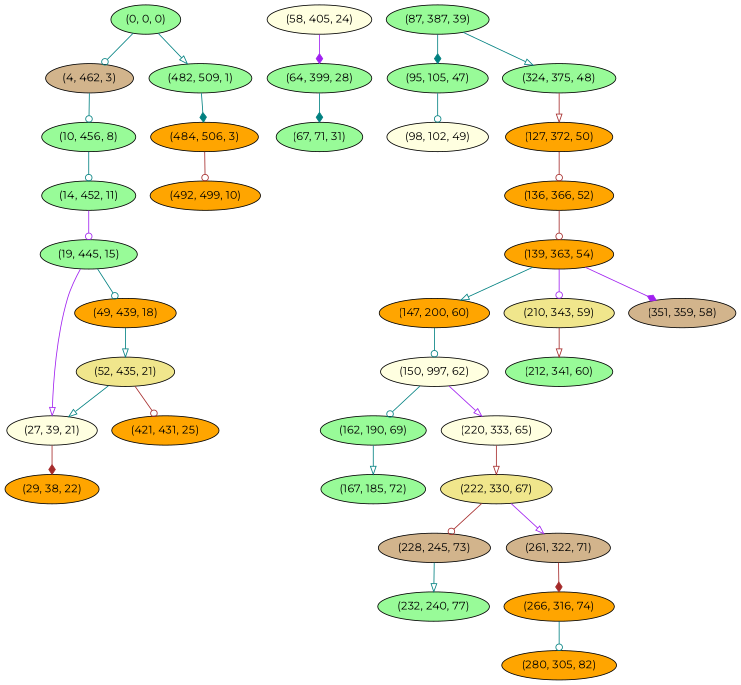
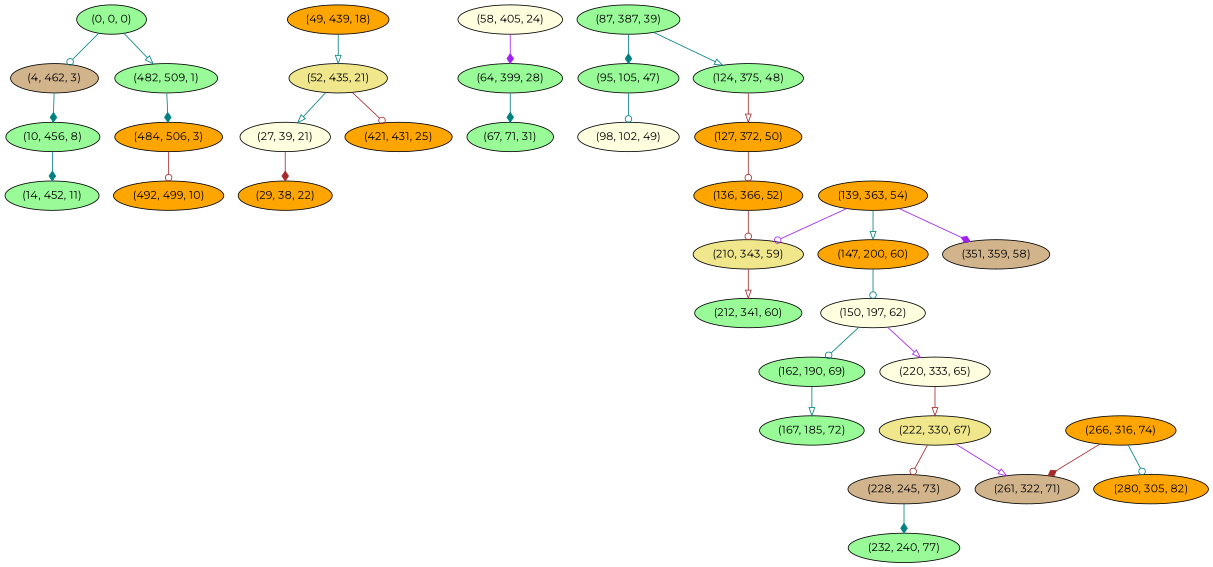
node "(324, 375, 48)": label "(324, 375, 48)" -> "(124, 375, 48)"
edge "(4, 462, 3)" -> "(10, 456, 8)": arrowhead odot -> diamond
edge "(10, 456, 8)" -> "(14, 452, 11)": arrowhead odot -> diamond
edge "(136, 366, 52)" -> "(139, 363, 54)": now "(136, 366, 52)" -> "(210, 343, 59)"
node "(19, 445, 15)": removed
node "(150, 997, 62)": label "(150, 997, 62)" -> "(150, 197, 62)"
edge "(261, 322, 71)" -> "(266, 316, 74)": reversed
edge "(228, 245, 73)" -> "(232, 240, 77)": arrowhead onormal -> diamond
